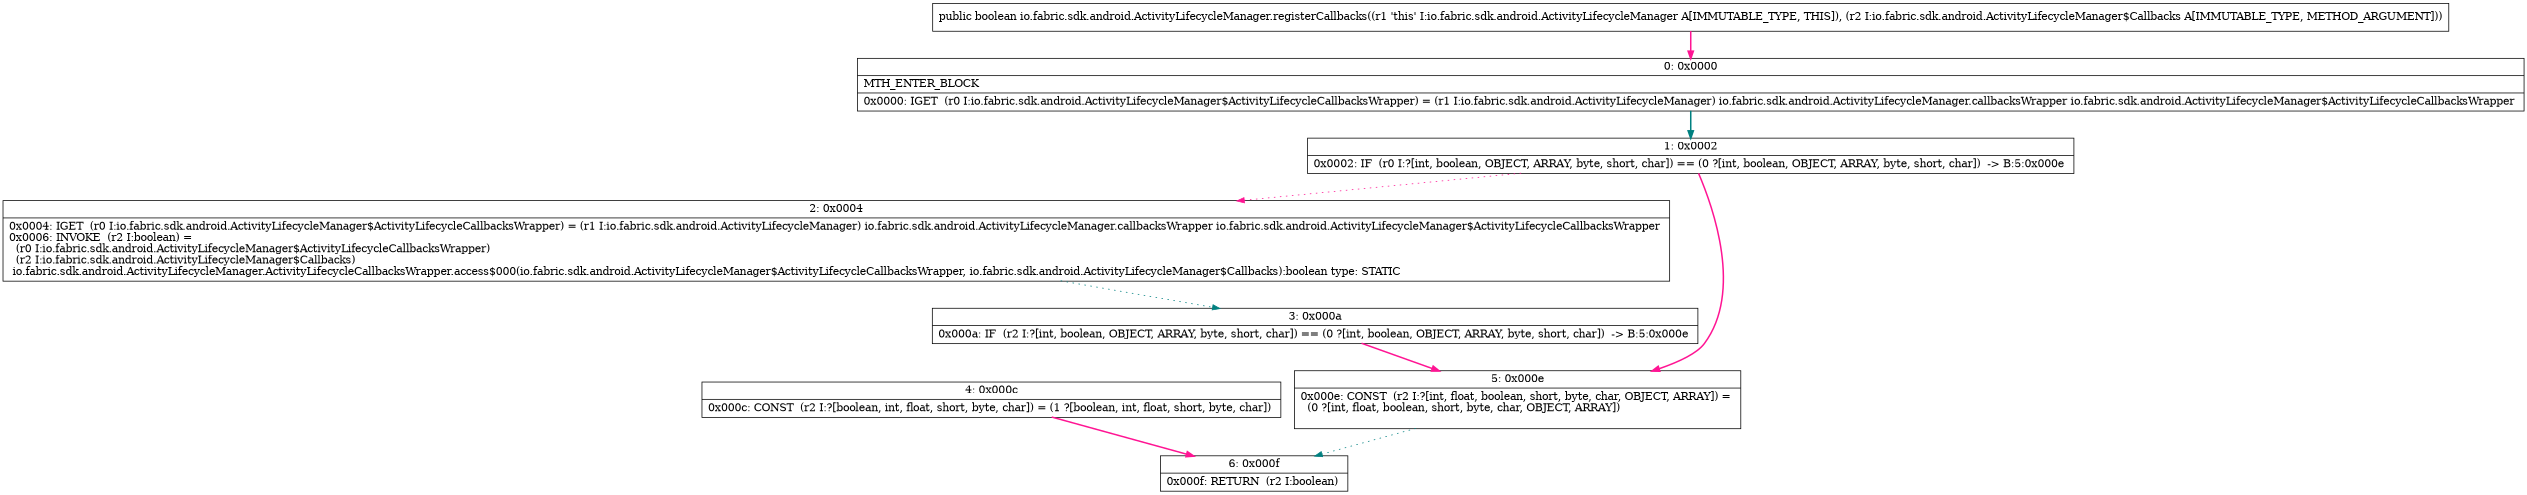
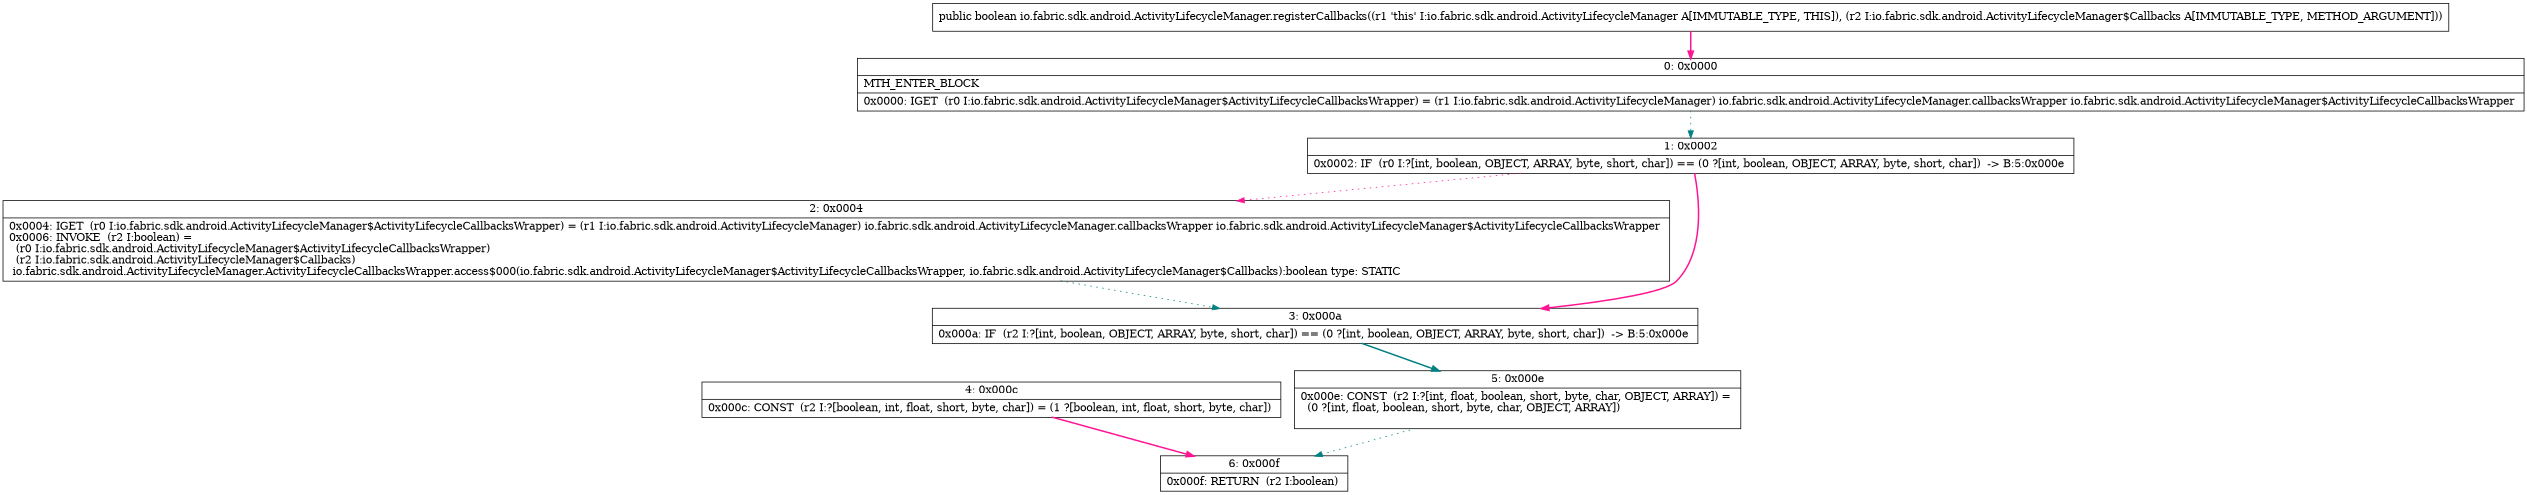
edge "0: 0x0000" -> "1: 0x0002": style bold -> dotted
edge "1: 0x0002" -> "5: 0x000e": now "1: 0x0002" -> "3: 0x000a"
edge "3: 0x000a" -> "5: 0x000e": color deeppink -> teal
